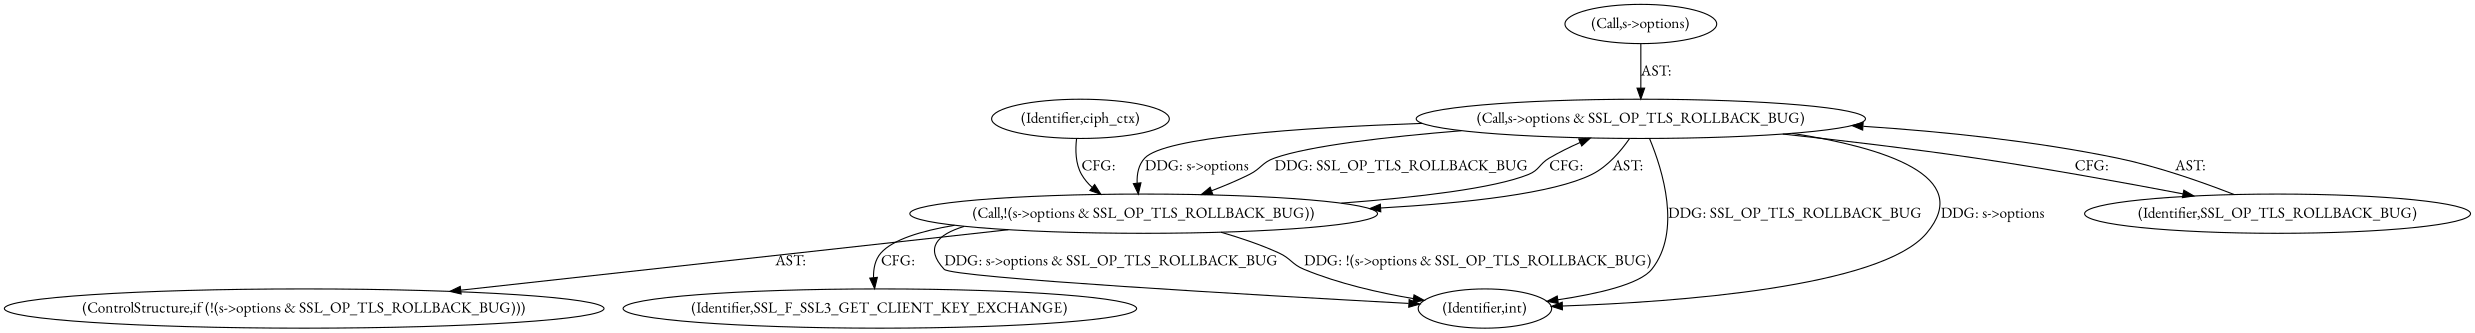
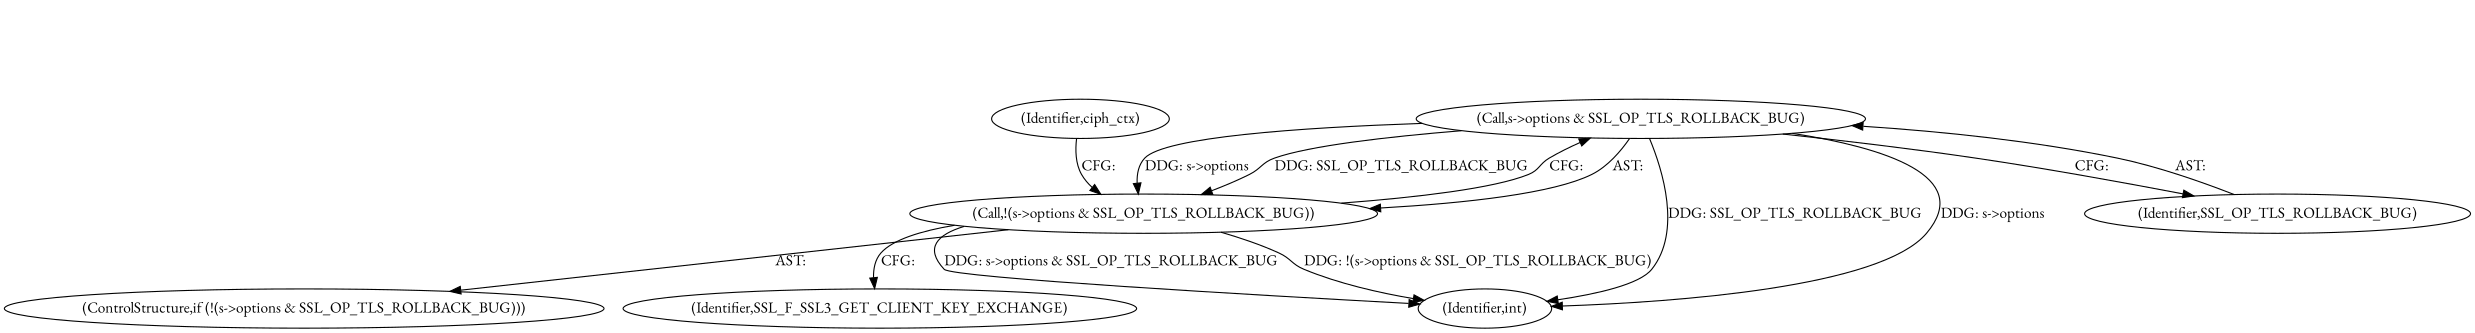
node "(Call,s->options)": removed
